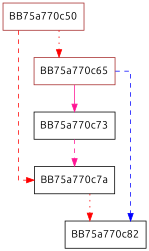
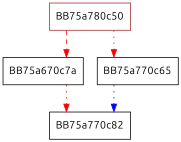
node "BB75a770c50": label "BB75a770c50" -> "BB75a780c50"
node "BB75a770c65": color brown -> black
node "BB75a770c73": removed
edge "BB75a770c65" -> "BB75a770c82": style dashed -> dotted
node "BB75a770c7a": label "BB75a770c7a" -> "BB75a670c7a"
